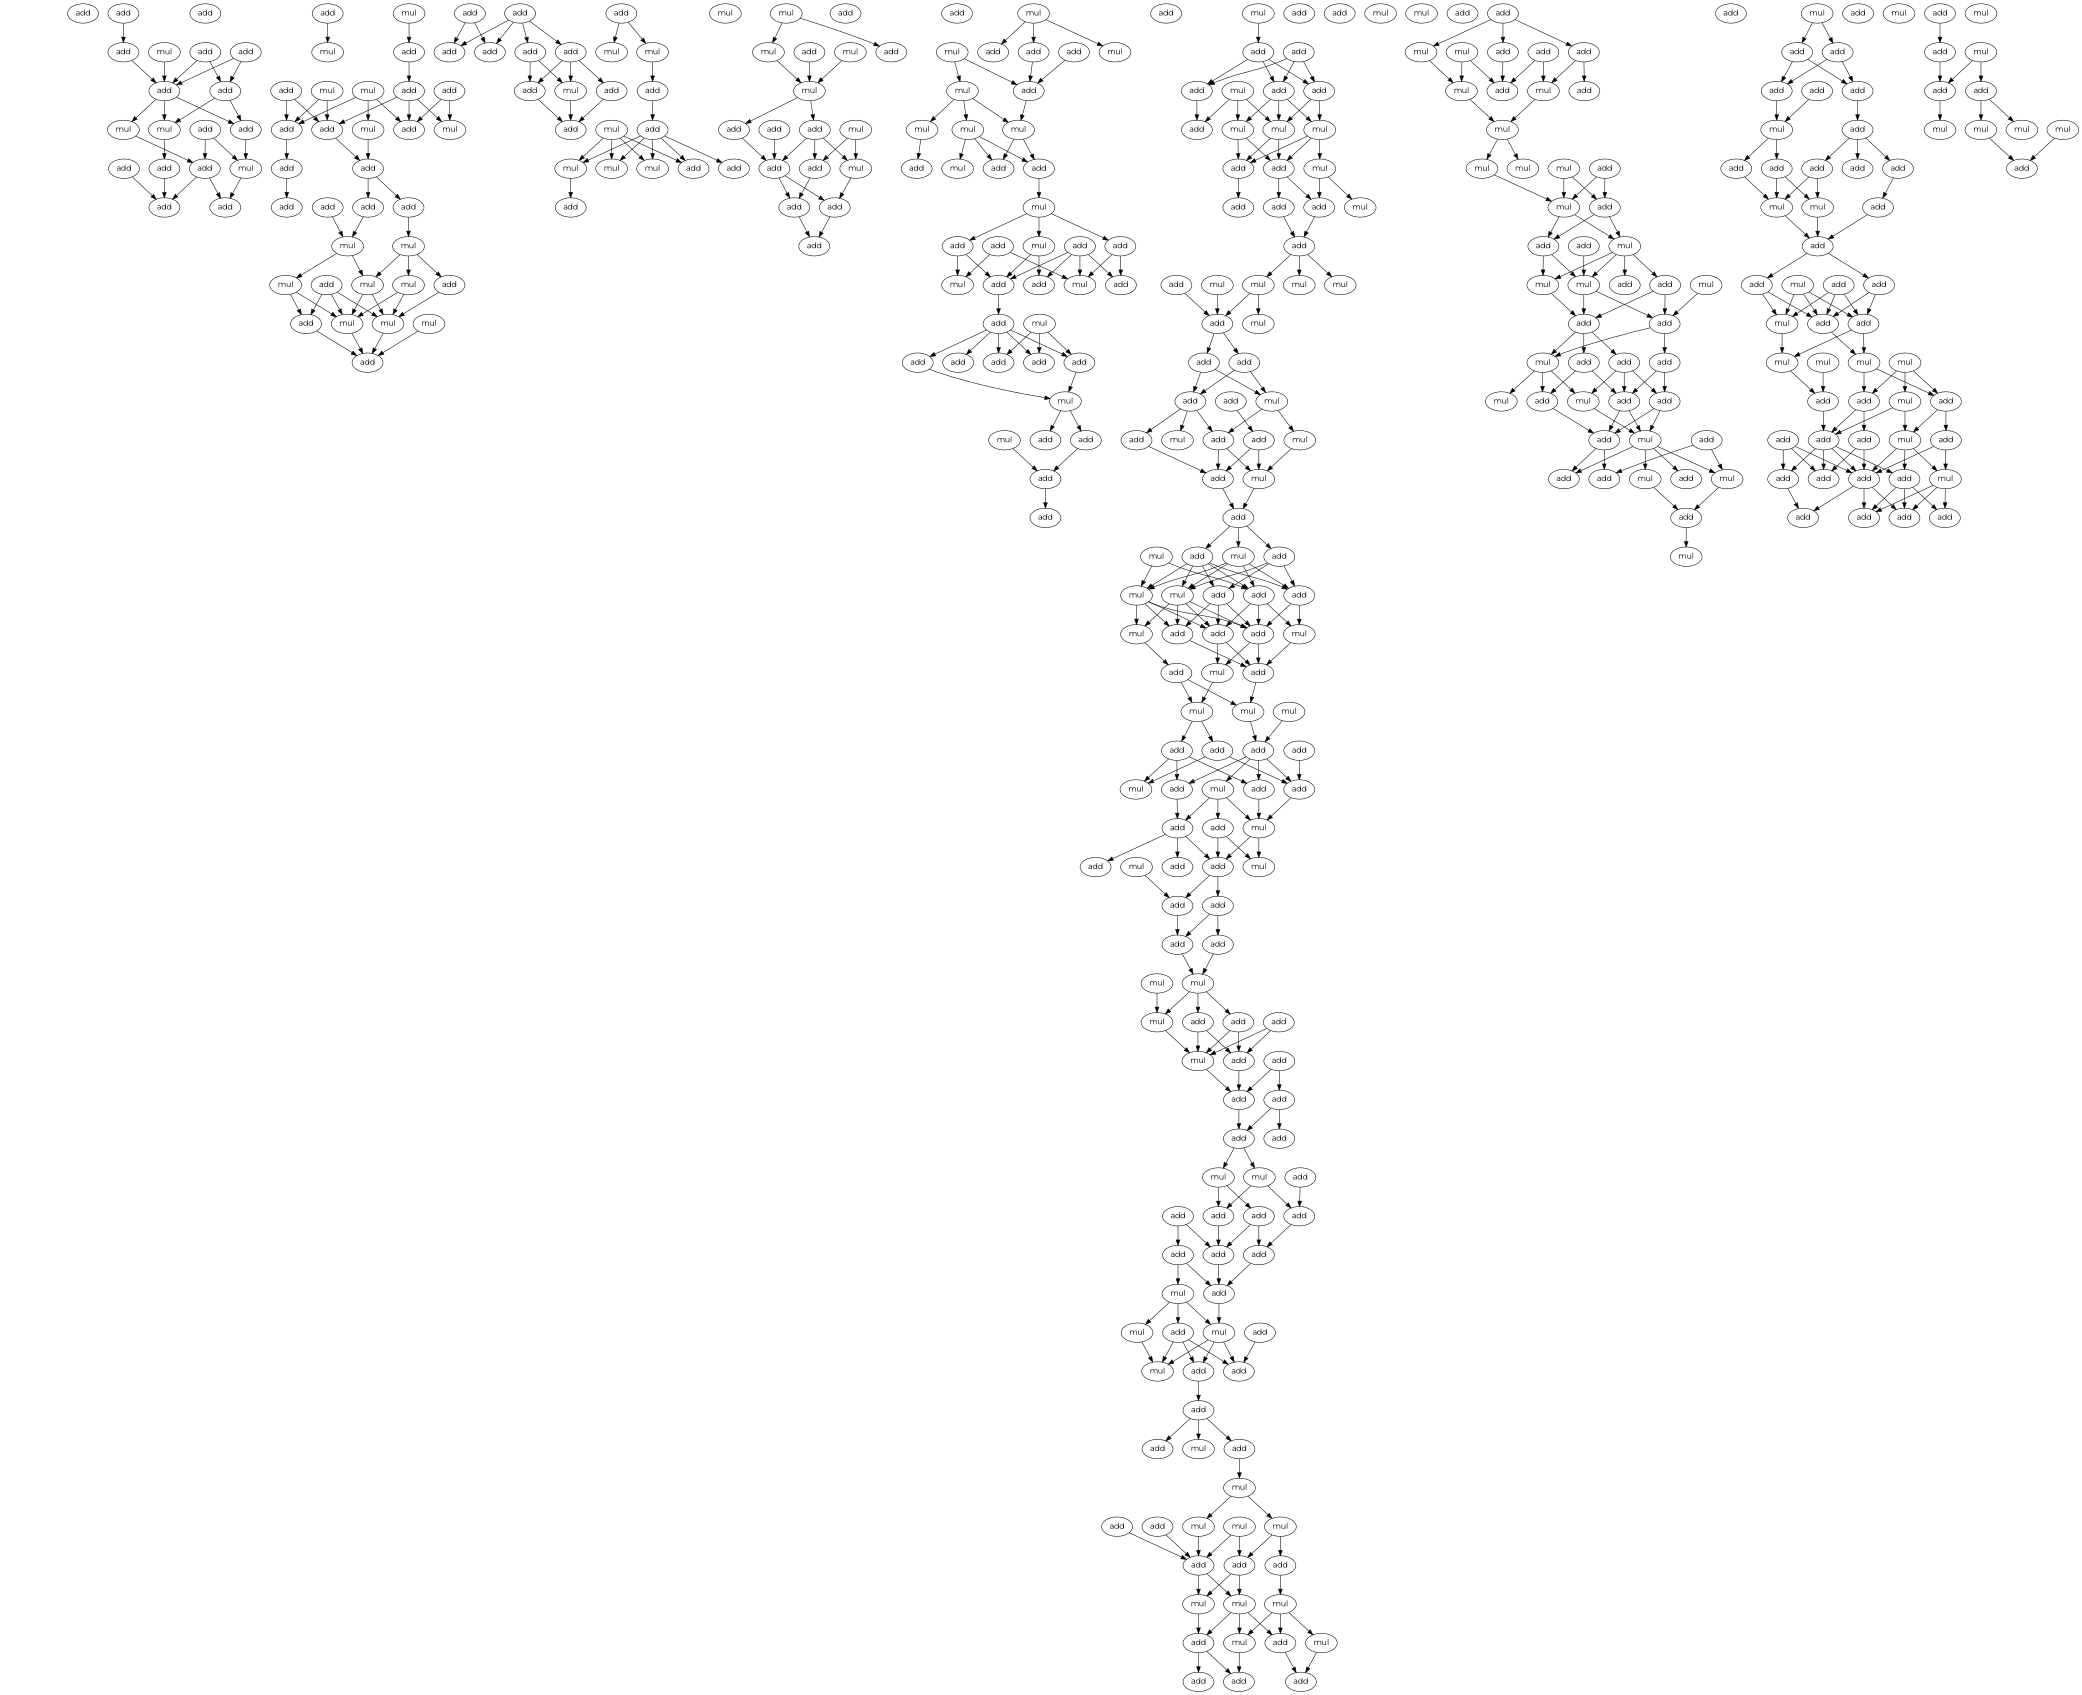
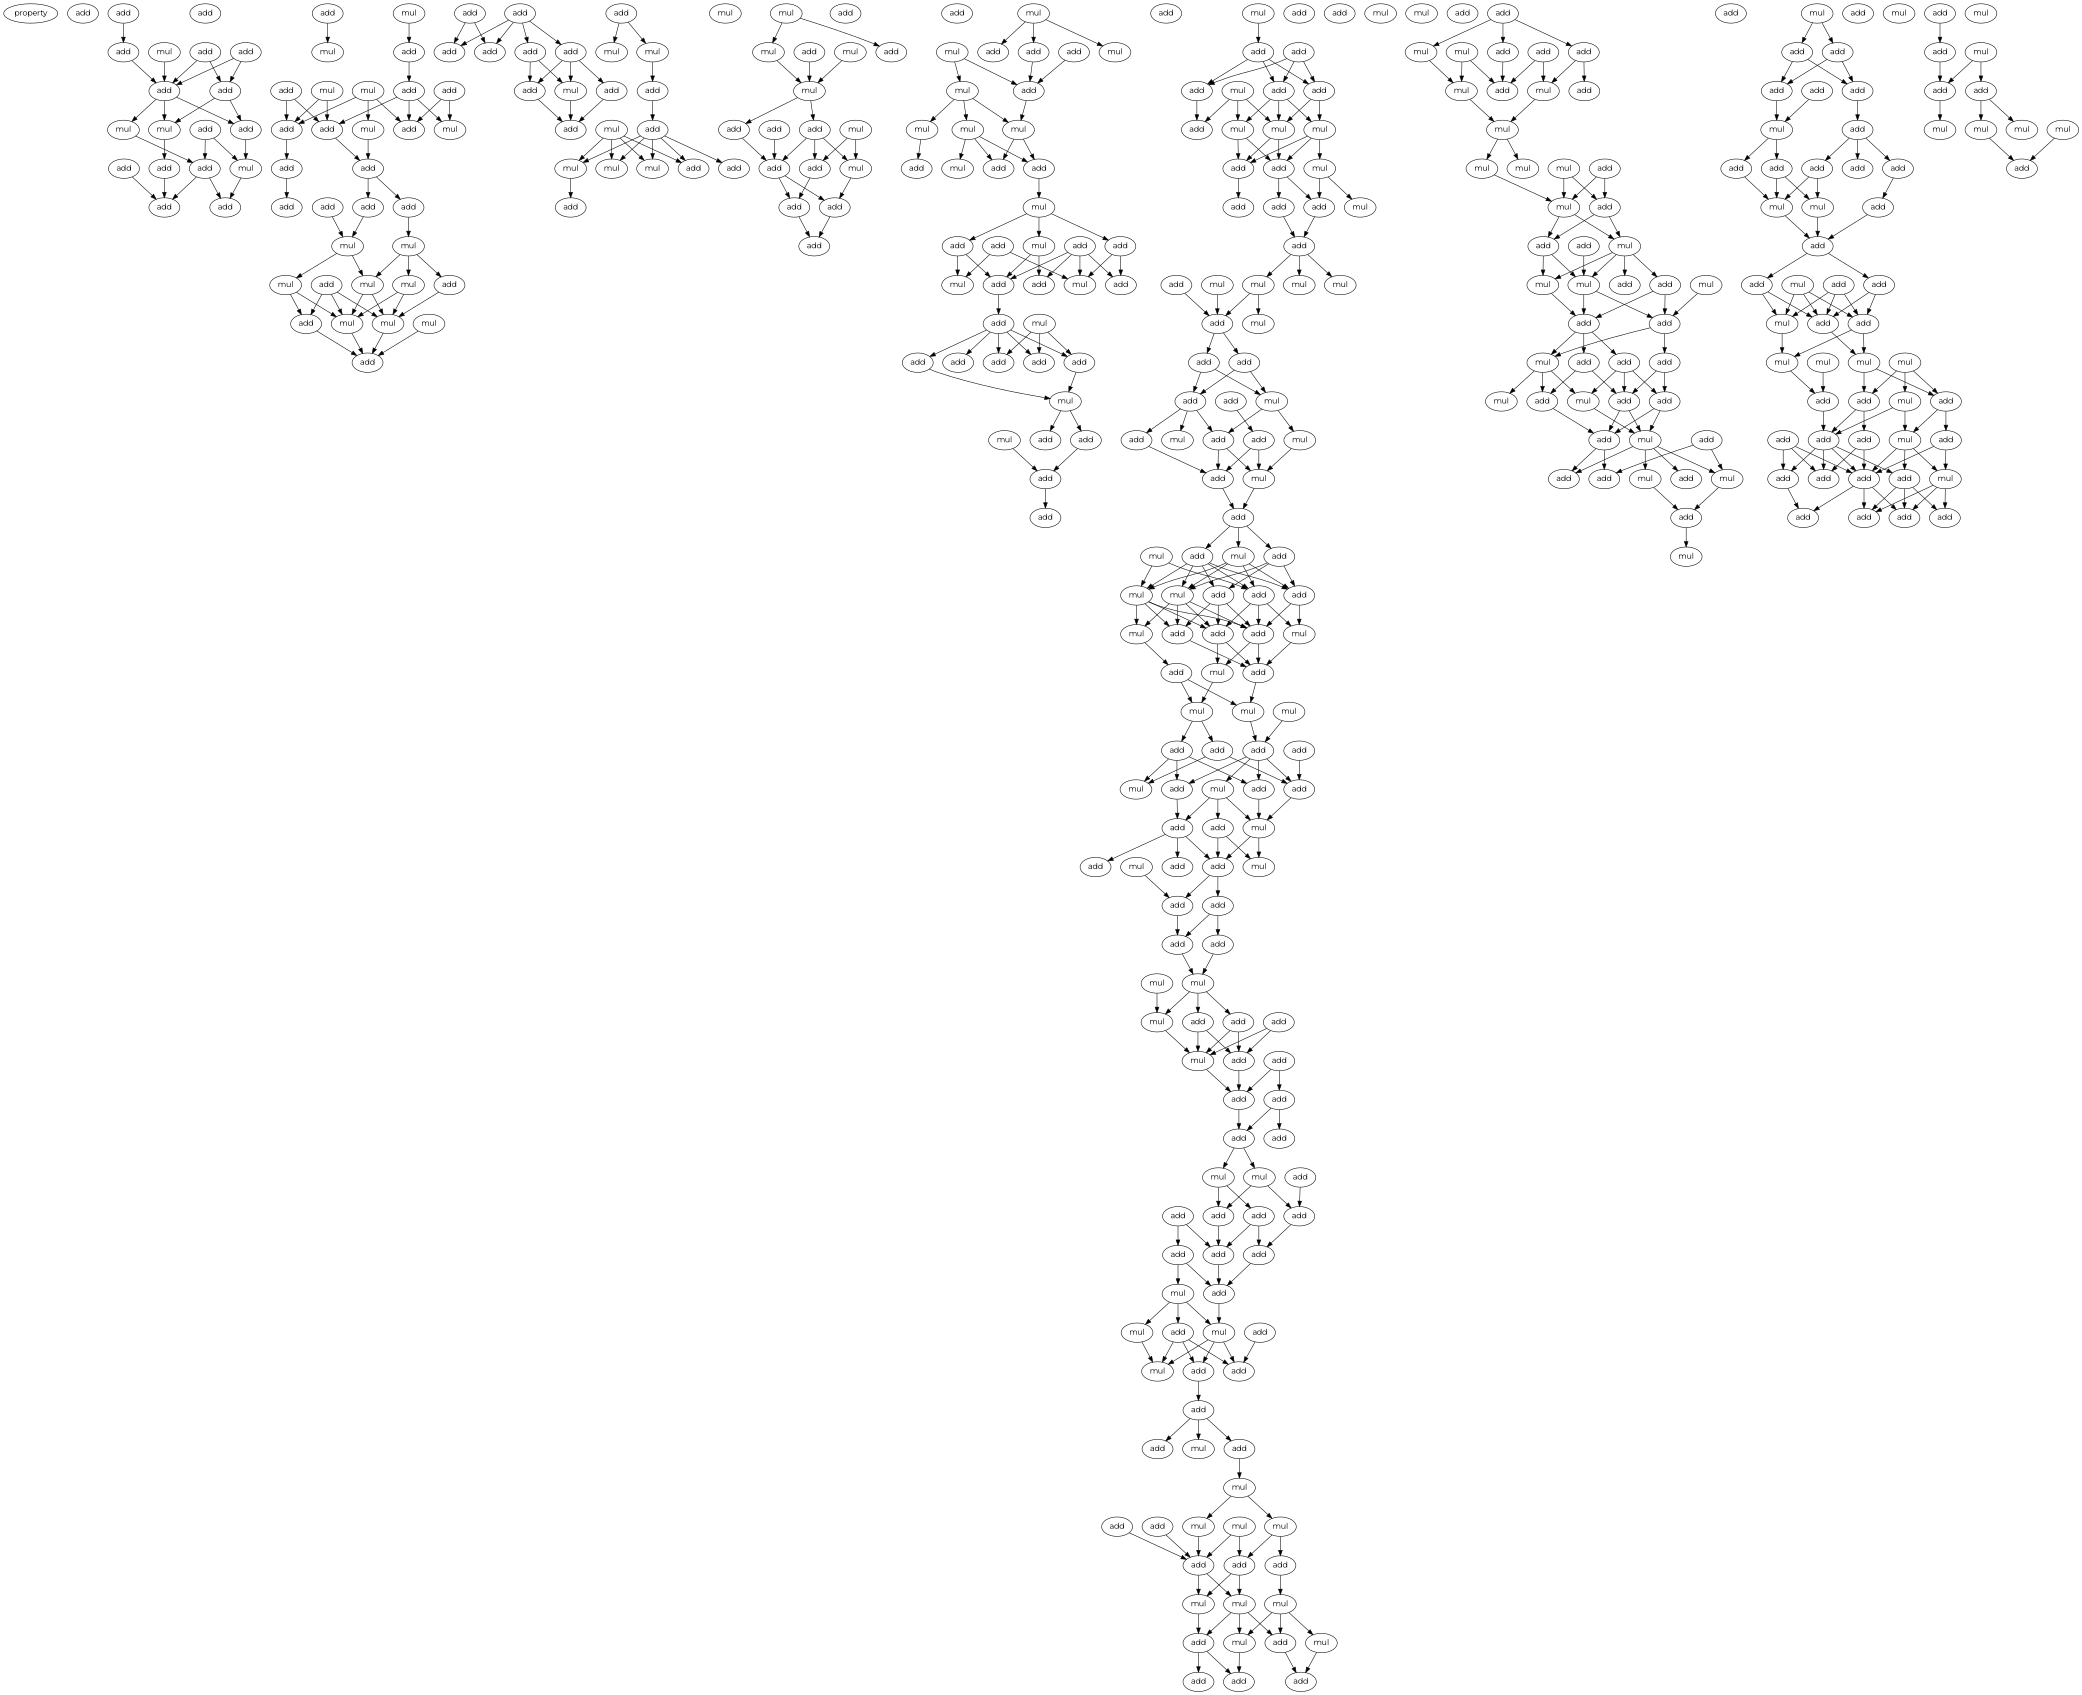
node "property": added
